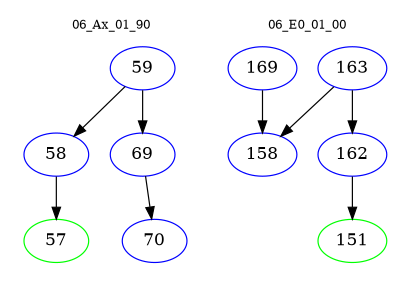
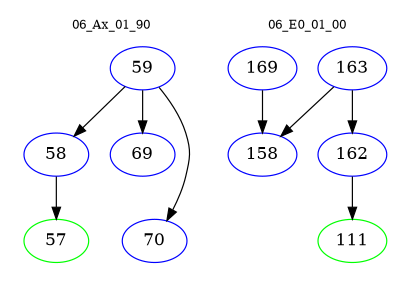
edge "69" -> "70": now "59" -> "70"
node "151": label "151" -> "111"
